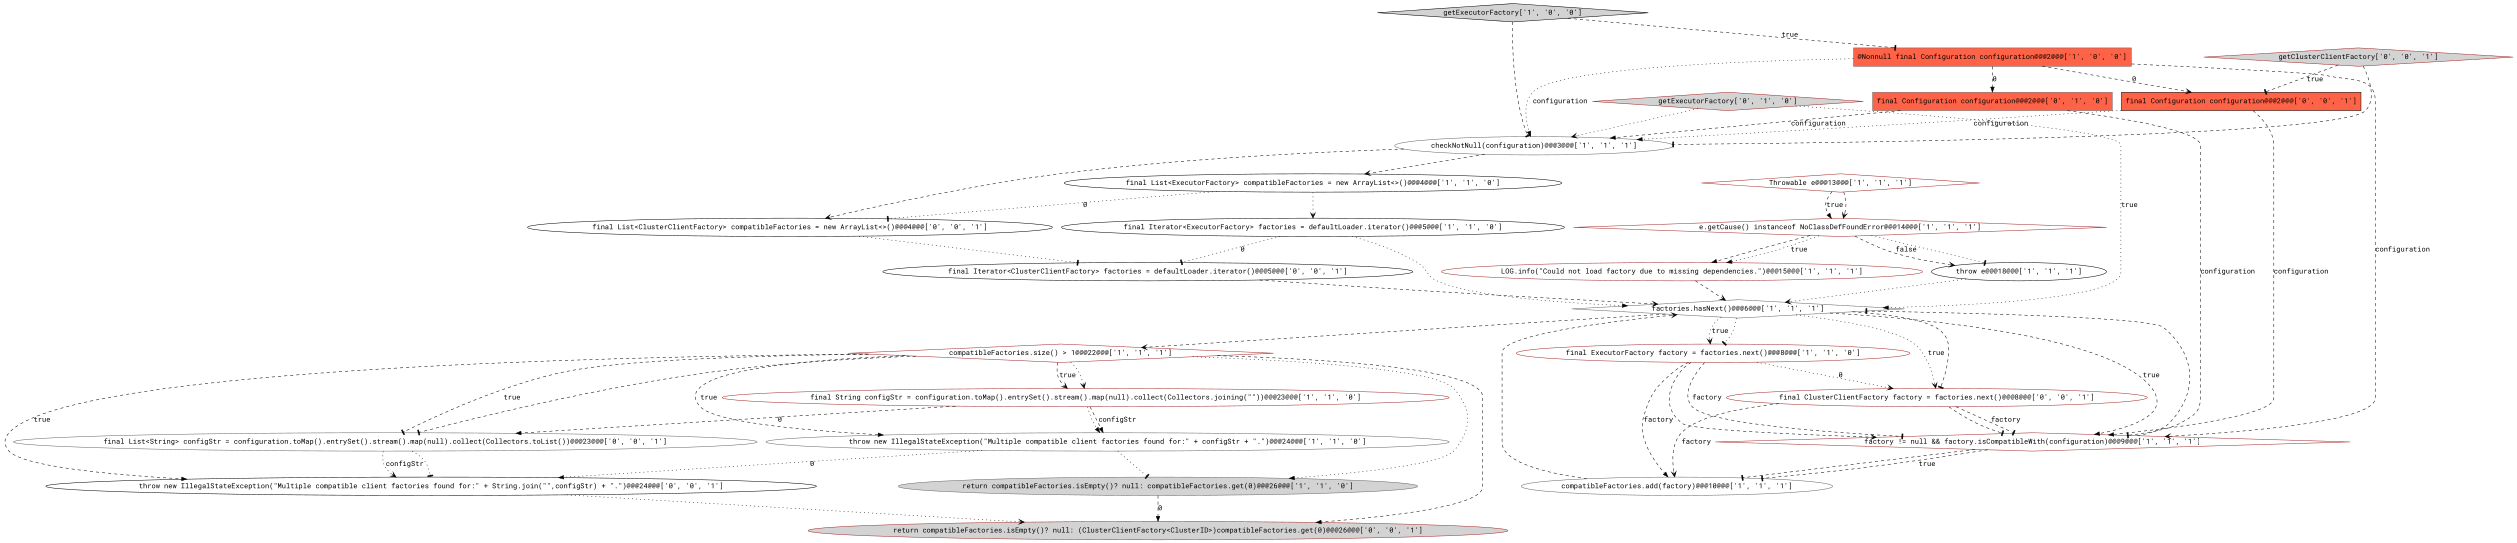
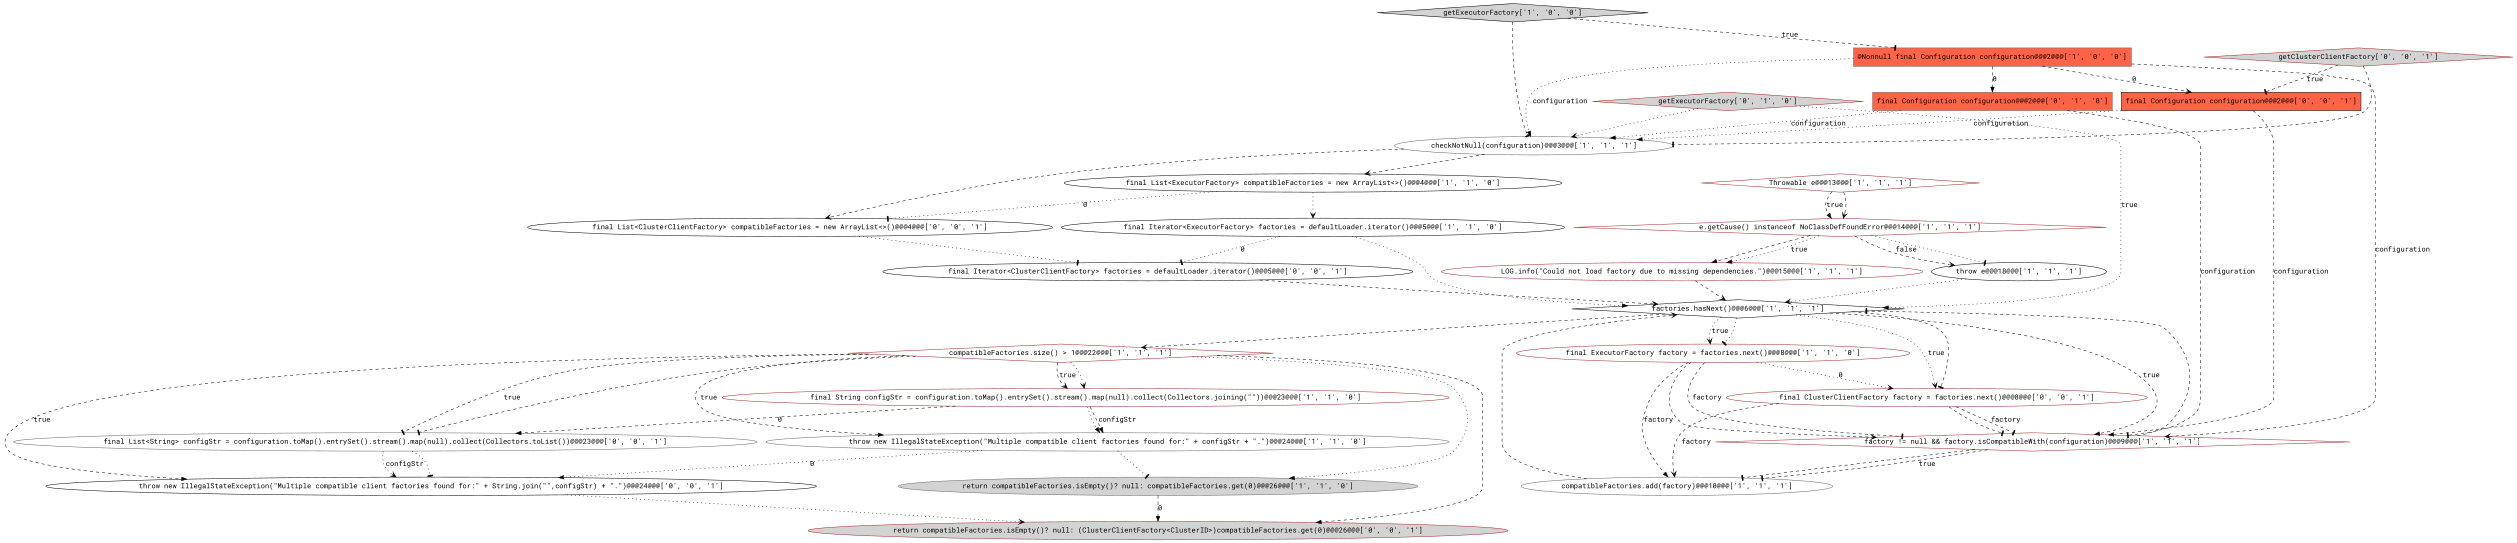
edge "final Configuration configuration@@@2@@@['0', '1', '0']" -> "checkNotNull(configuration)@@@3@@@['1', '1', '1']": style dashed -> dotted
node "factories.hasNext()@@@6@@@['1', '1', '1']": color gray40 -> black
